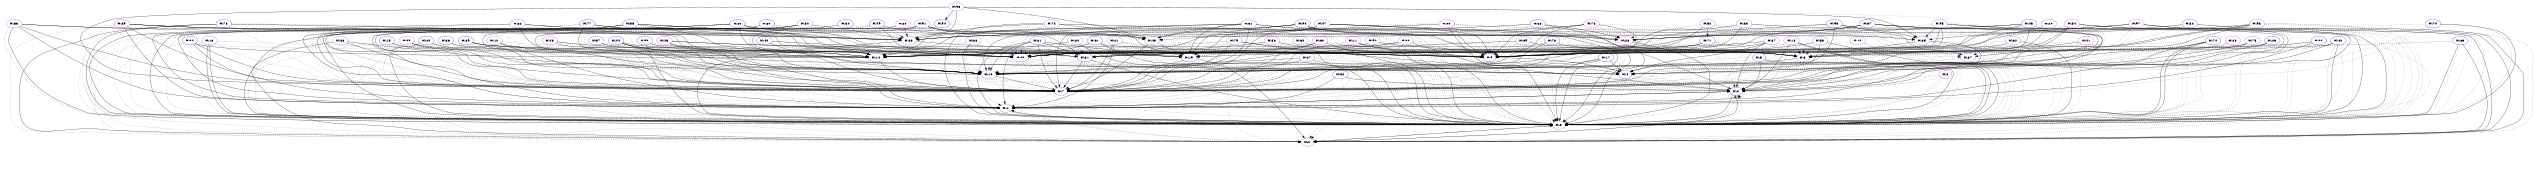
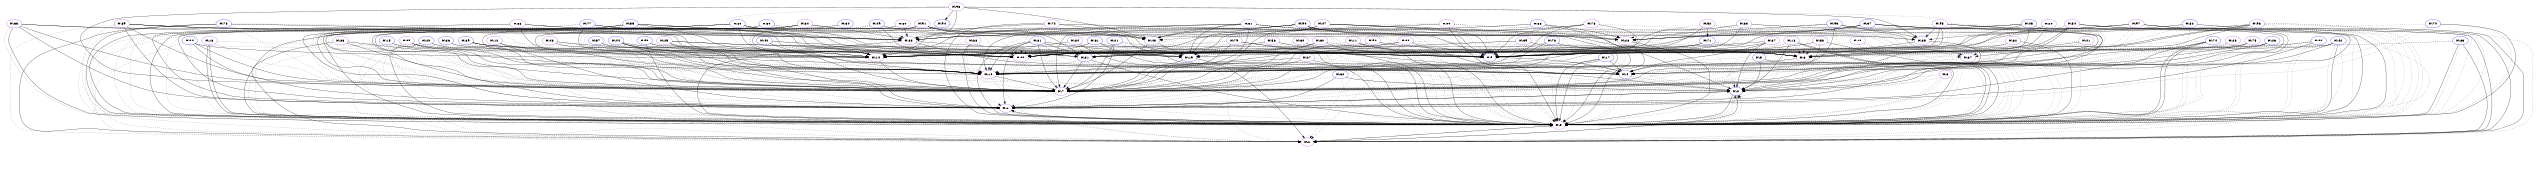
node "N-21": color purple -> blue
edge "N-34" -> "N-4": added
edge "N-33" -> "N-4": style dotted -> solid
